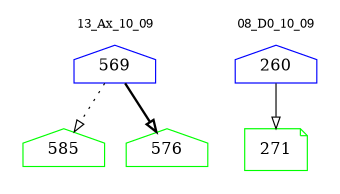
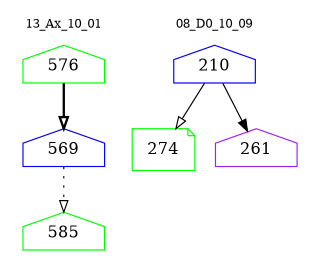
cluster "13_Ax_10_09": label "13_Ax_10_09" -> "13_Ax_10_01"
node "260": label "260" -> "210"
edge "569" -> "576": reversed
node "261": added
node "271": label "271" -> "274"
